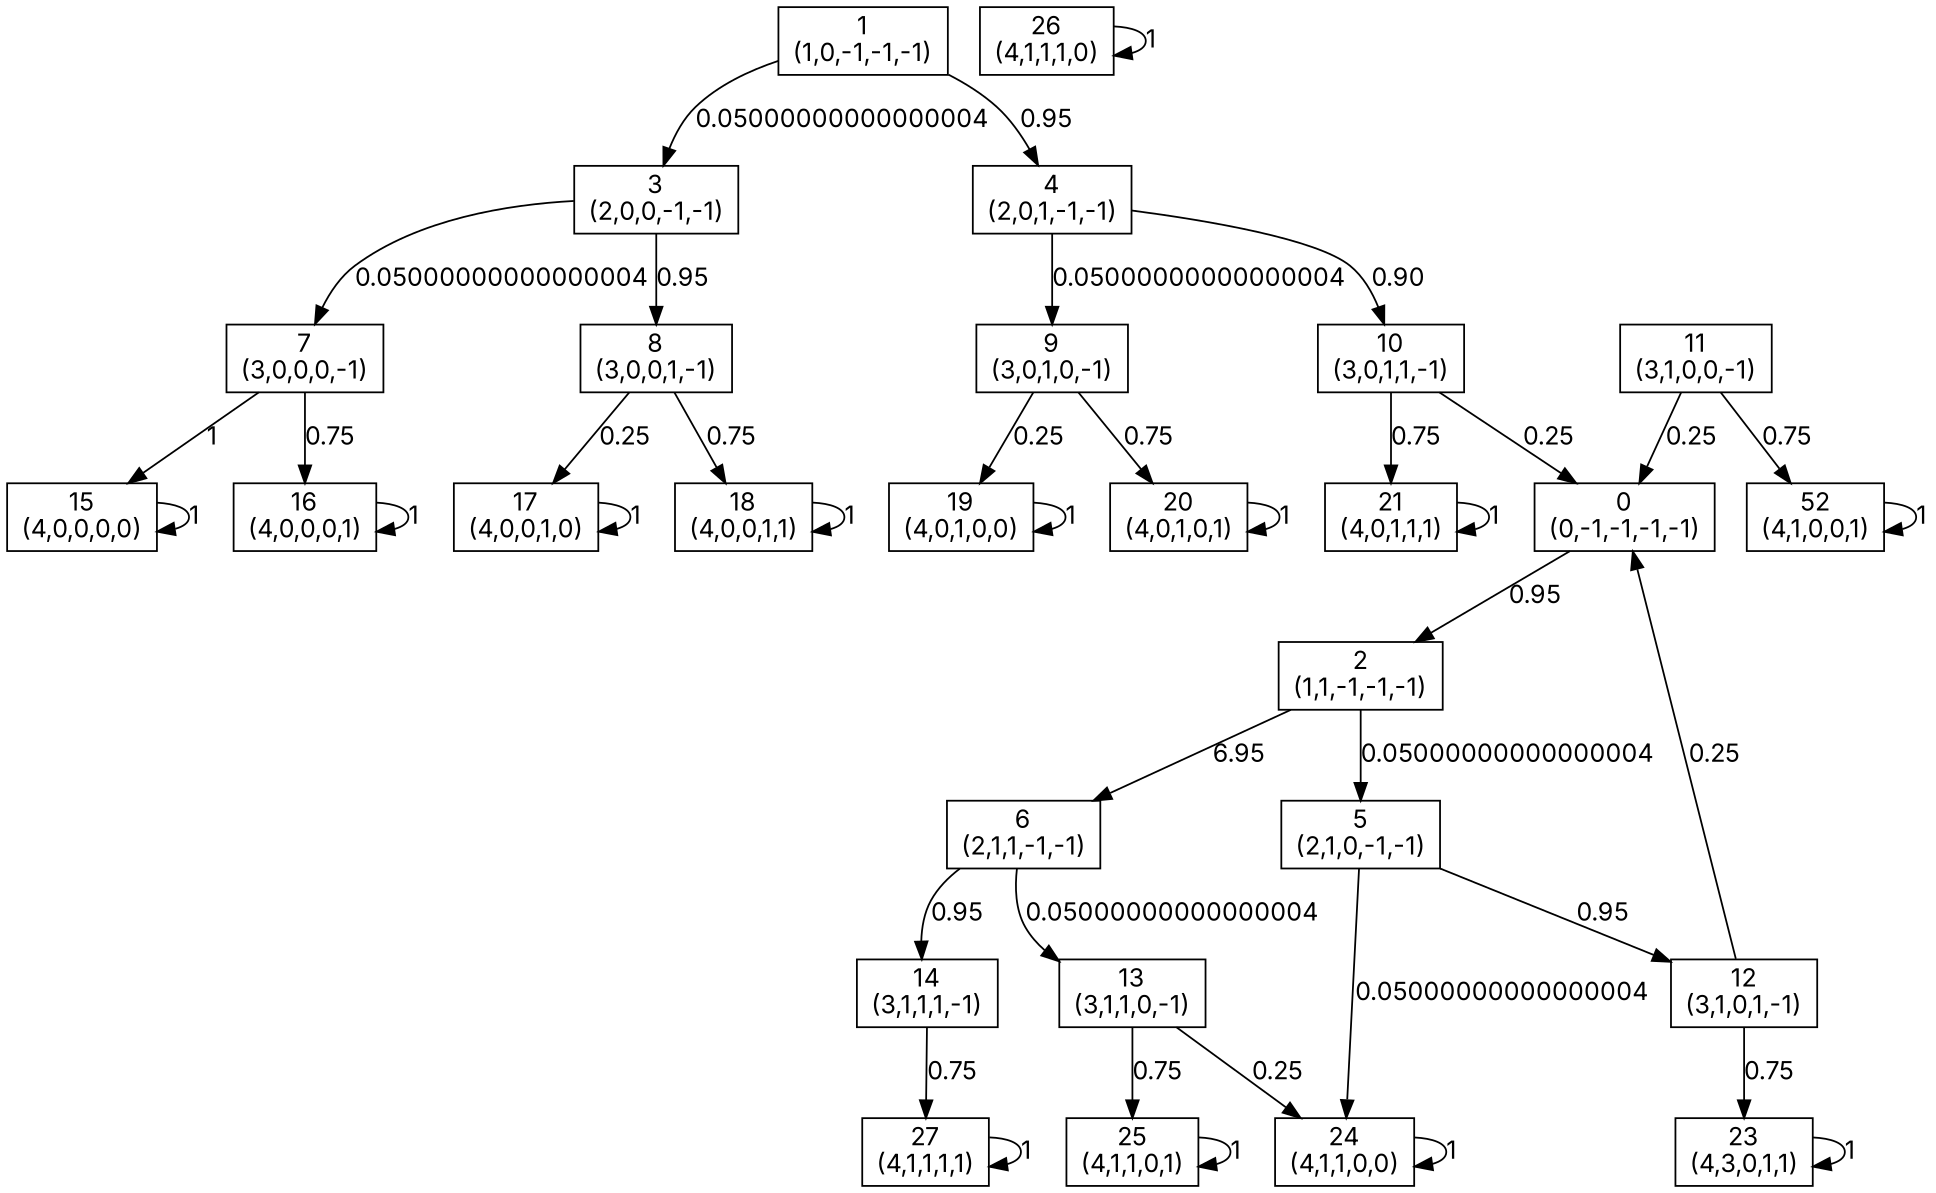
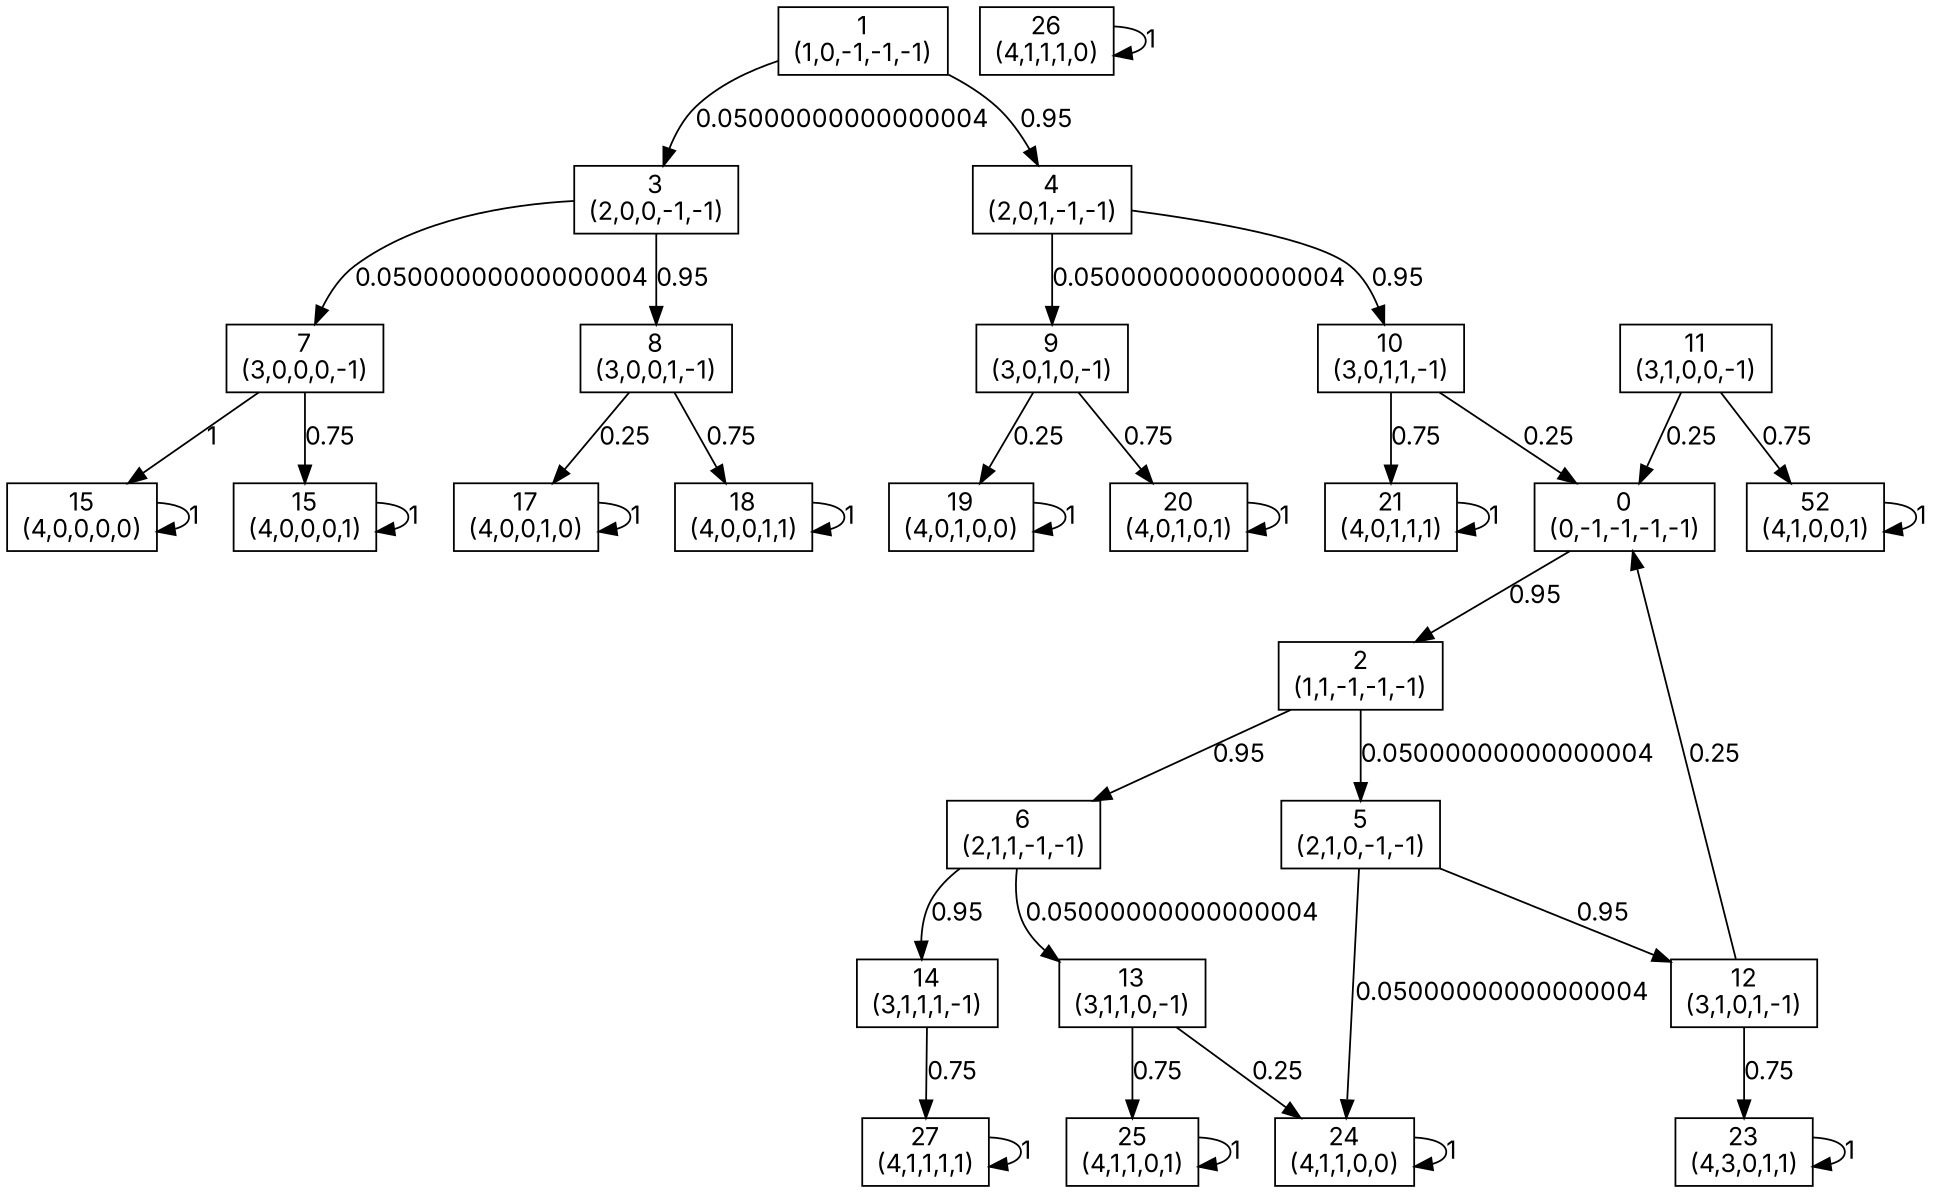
edge "4 (2,0,1,-1,-1)" -> "10 (3,0,1,1,-1)": label "0.90" -> "0.95"
node "16 (4,0,0,0,1)": label "16 (4,0,0,0,1)" -> "15 (4,0,0,0,1)"
edge "2 (1,1,-1,-1,-1)" -> "6 (2,1,1,-1,-1)": label "6.95" -> "0.95"
